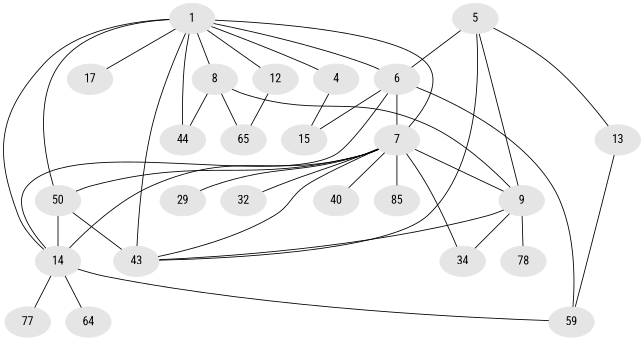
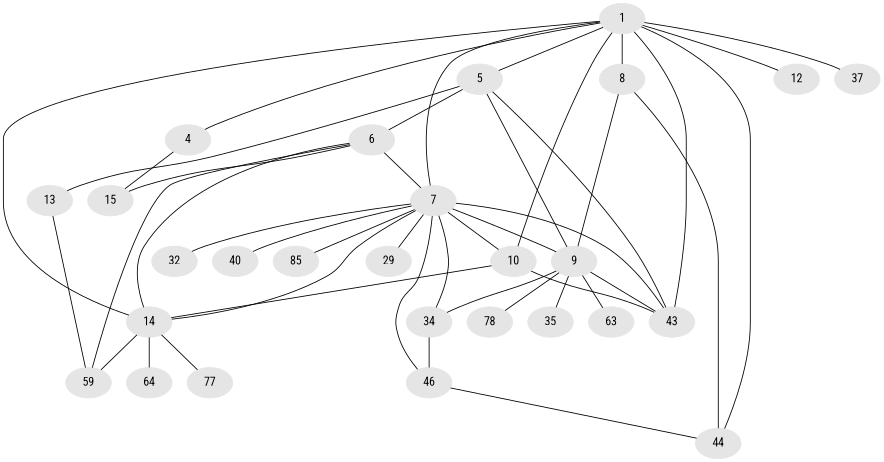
edge "1" -- "6": now "1" -- "5"
node "17": label "17" -> "37"
node "65": removed
node "50": label "50" -> "10"
node "35": added
node "63": added
node "46": added
